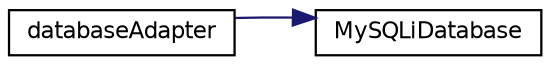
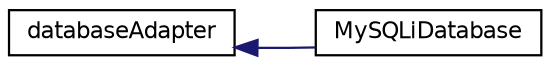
edge "databaseAdapter" -> "MySQLiDatabase": reversed
